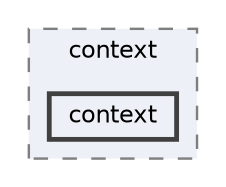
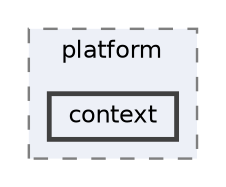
cluster "context": label "context" -> "platform"
